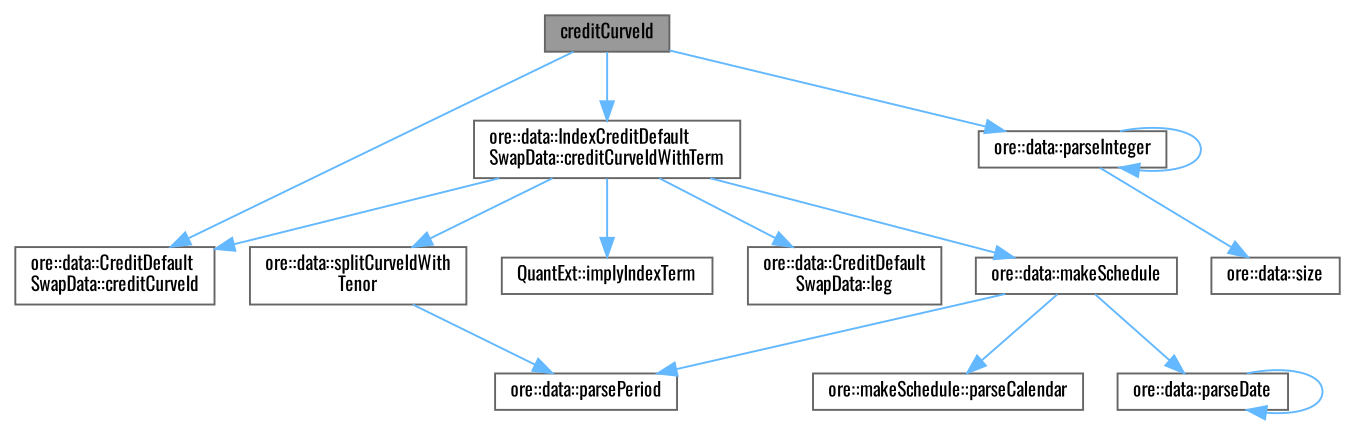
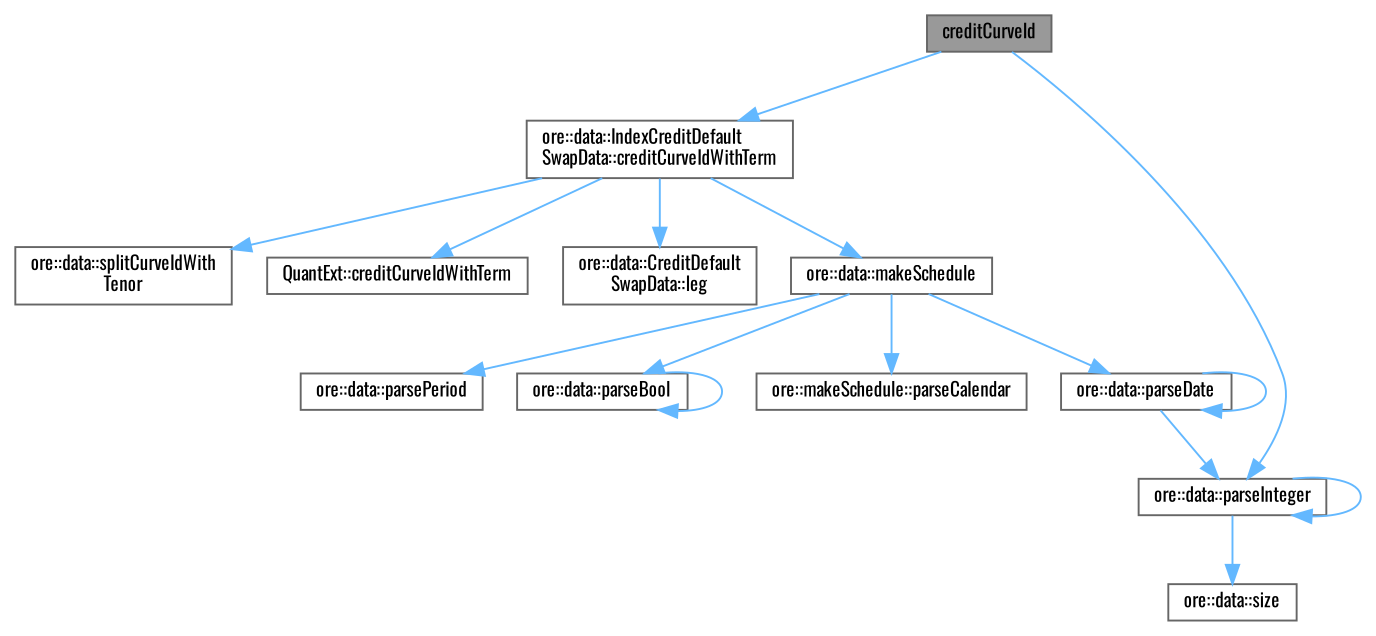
node "ore::data::CreditDefault SwapData::creditCurveId": removed
node "QuantExt::implyIndexTerm": label "QuantExt::implyIndexTerm" -> "QuantExt::creditCurveIdWithTerm"
edge "ore::data::splitCurveIdWith Tenor" -> "ore::data::parsePeriod": removed
node "ore::data::parseBool": added
edge "ore::data::parseDate" -> "ore::data::parseInteger": added
